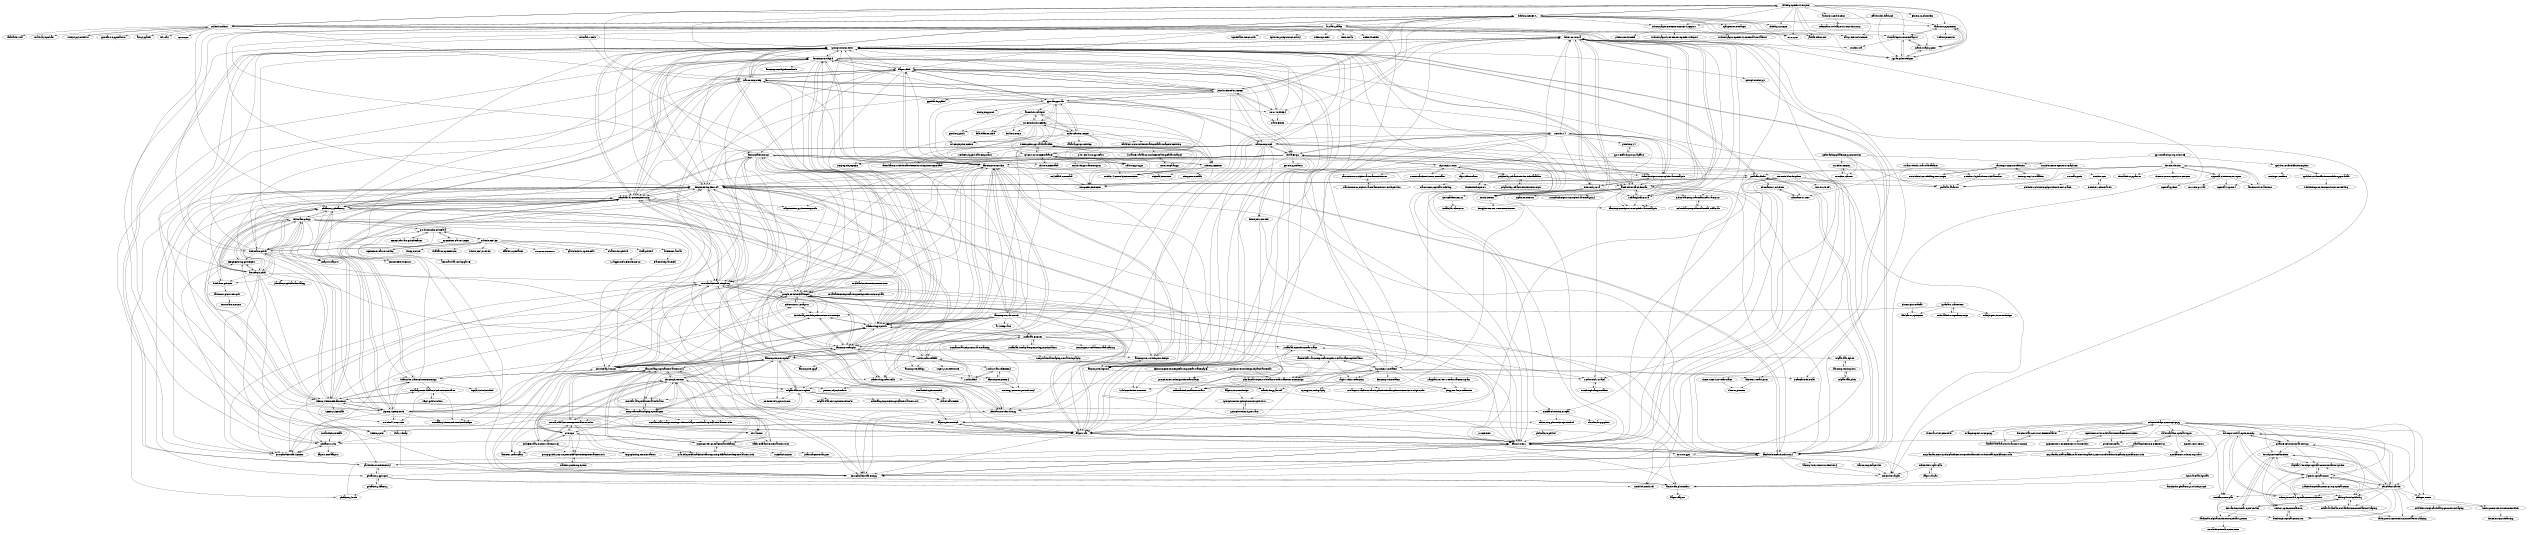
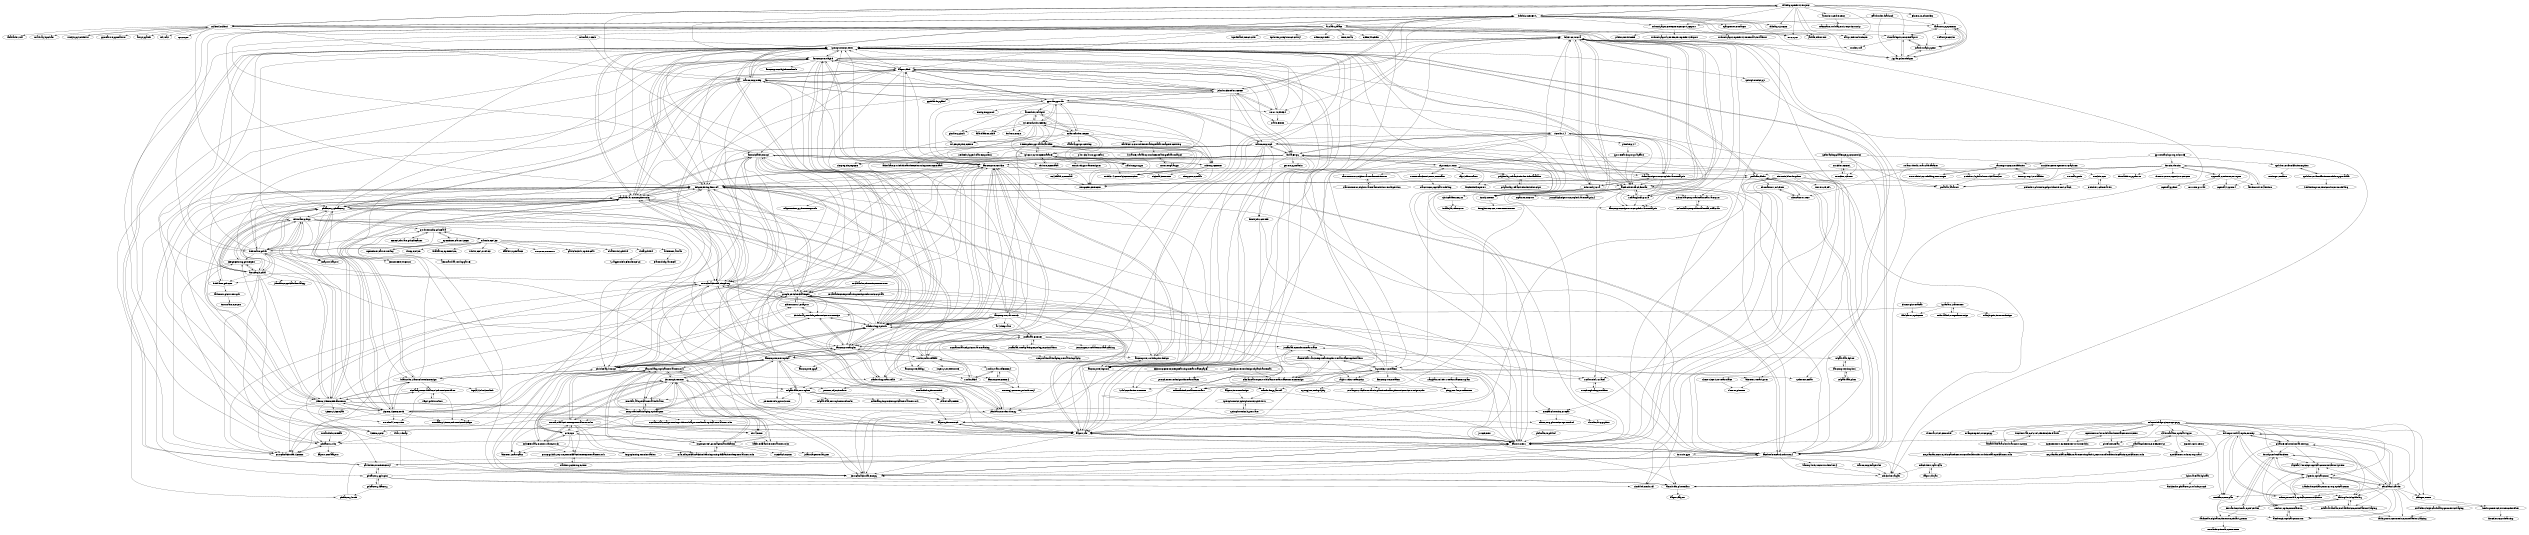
edge "qpv-research-group/rayflare" -> "phoebe-p/S4": now "qpv-research-group/rayflare" -> "facebookresearch/fmmax"
edge "ulfgri/tftb-toolbox" -> "marcus-cmc/Optical-Modeling": now "MLResearchAtOSRAM/tmm_fast" -> "marcus-cmc/Optical-Modeling"
edge "joamatab/awesome_photonics" -> "FilipDominec/python-meep-utils": now "joamatab/awesome_photonics" -> "fancompute/ceviche"
node "DeanHazineh/DFlat": label "DeanHazineh/DFlat" -> "Coherent/DFlat"
node "functions-lab/COSMOS-EDFA-Dataset": label "functions-lab/COSMOS-EDFA-Dataset" -> "functions-lab/COSMOS-EDFA-ChimeraMix"
edge "flaport/meow" -> "invrs-io/gym": now "flaport/meow" -> "flaport/sax"
